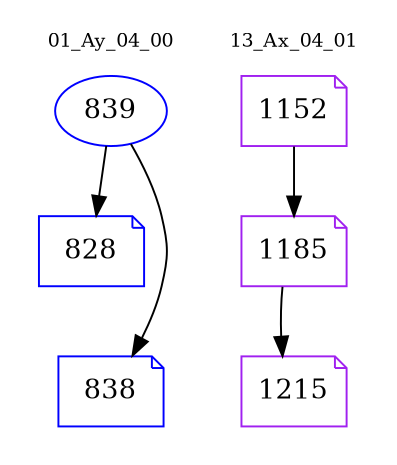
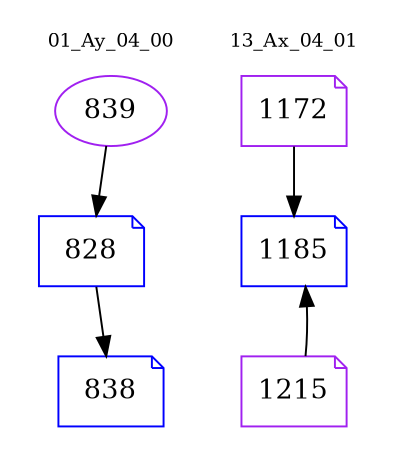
node "839": color blue -> purple
node "1152": label "1152" -> "1172"
edge "839" -> "838": now "828" -> "838"
node "1185": color purple -> blue
edge "1185" -> "1215": reversed
